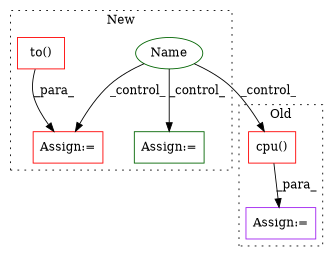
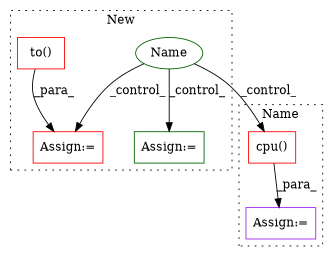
cluster "Old": label "Old" -> "Name"
